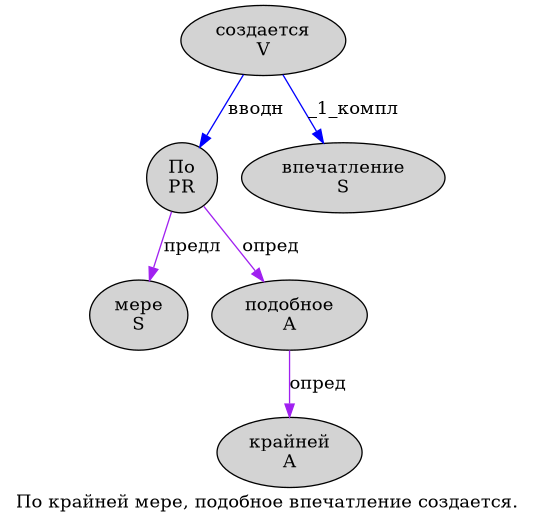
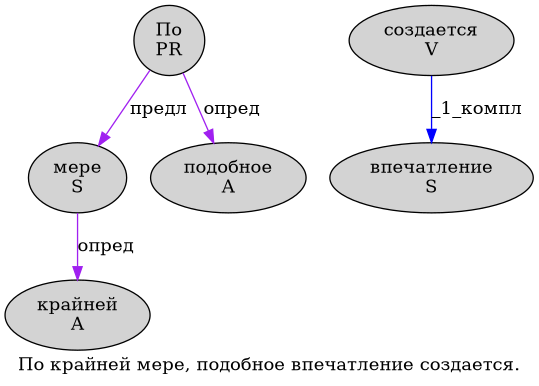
edge "создается V" -> "По PR": removed, label "вводн"
edge "подобное A" -> "крайней A": now "мере S" -> "крайней A"
